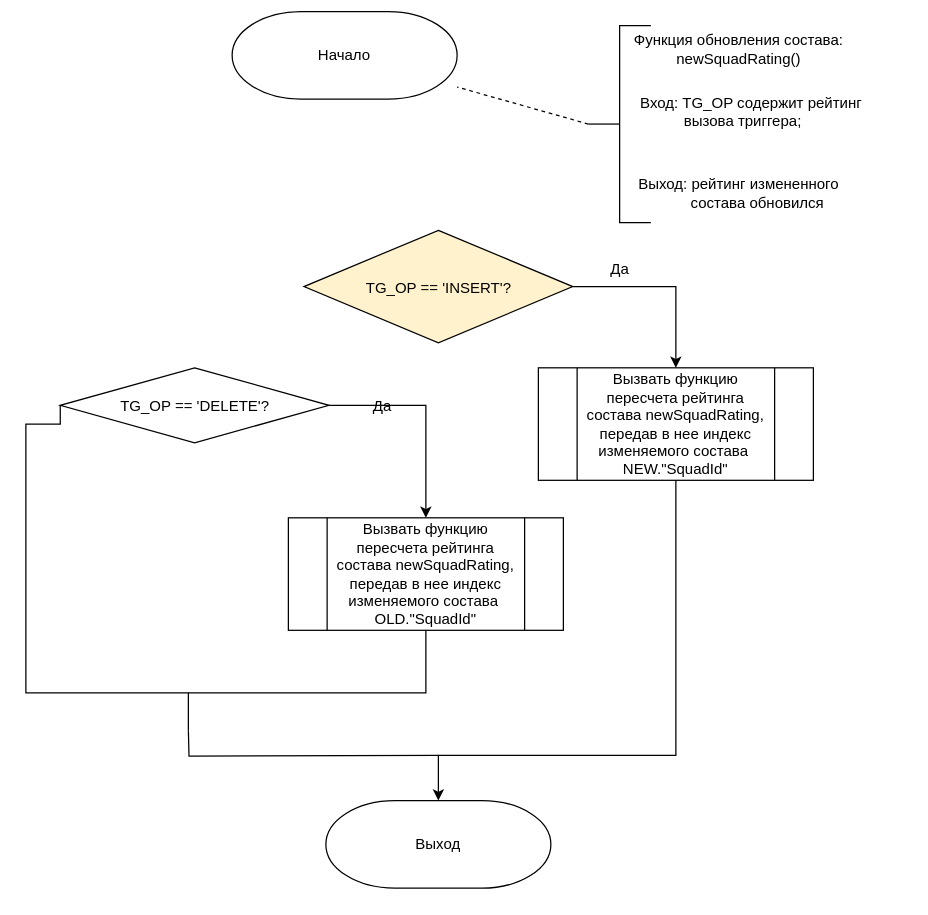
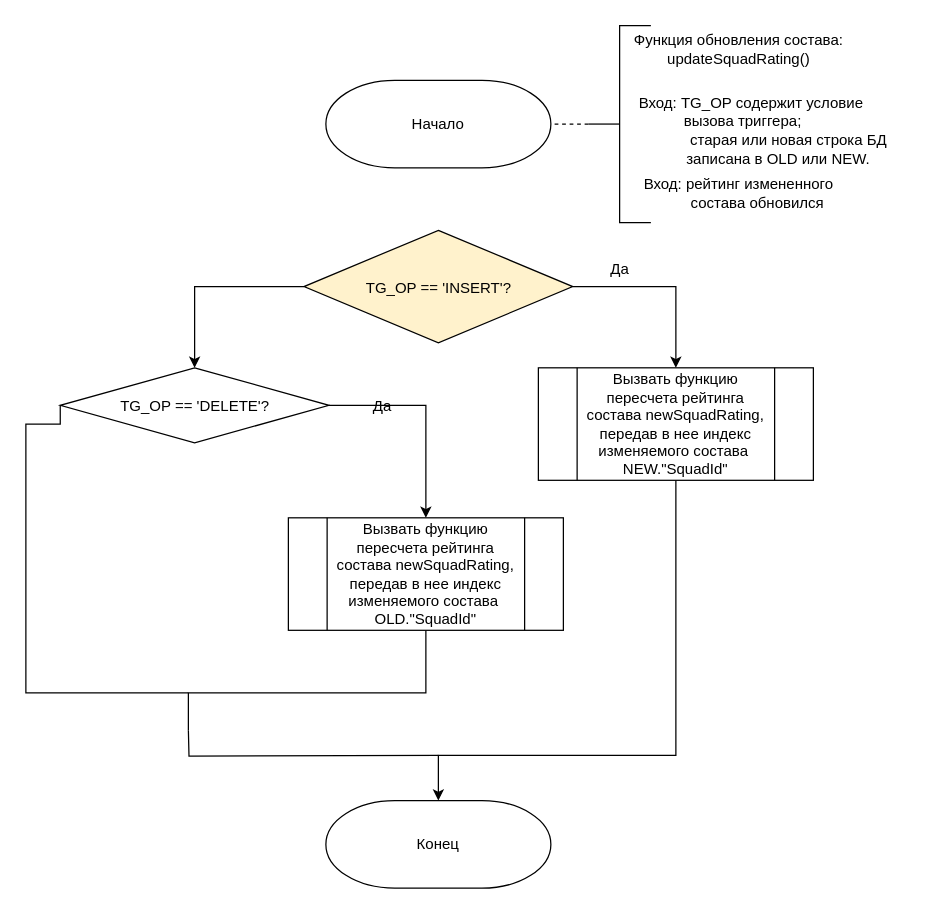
node "Функция обновления состава: newSquadRating()": label "Функция обновления состава: newSquadRating()" -> "Функция обновления состава: updateSquadRating()"
node "Начало": moved (344, 55) -> (438, 124)
node "Вход: TG_OP содержит рейтинг вызова триггера;": label "Вход: TG_OP содержит рейтинг вызова триггера;" -> "Вход: TG_OP содержит условие вызова триггера;"
node "cтарая или новая строка БД записана в OLD или NEW.": added
node "Выход: рейтинг измененного состава обновился": label "Выход: рейтинг измененного состава обновился" -> "Вход: рейтинг измененного состава обновился"
edge "TG_OP == 'INSERT'?" -> "TG_OP == 'DELETE'?": added
node "Выход": label "Выход" -> "Конец"
